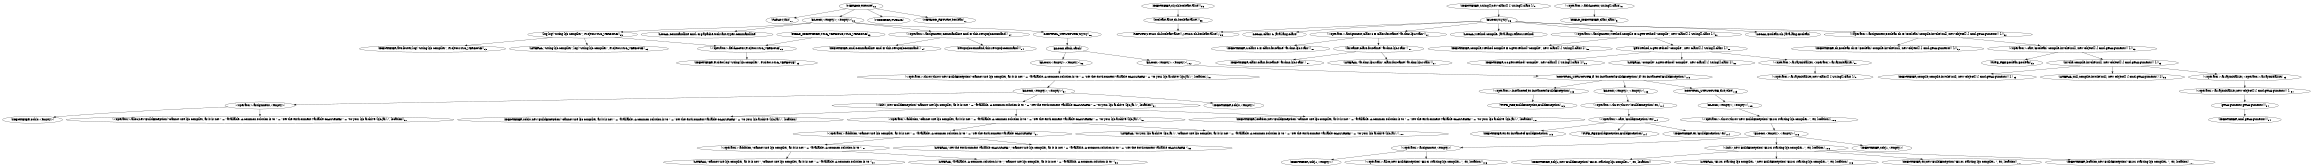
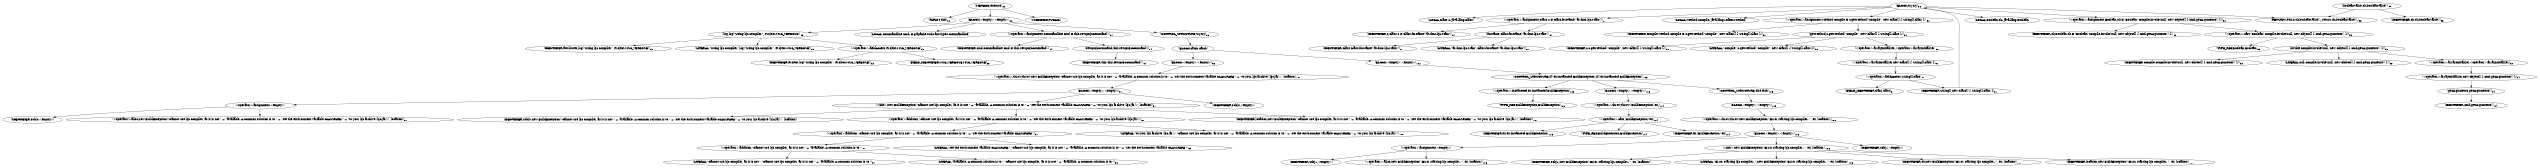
edge "(IDENTIFIER,ok,ok.booleanValue())" -> "(booleanValue,ok.booleanValue())": reversed
node "(METHOD_RETURN,boolean)": removed
edge "(FIELD_IDENTIFIER,MSG_VERBOSE,MSG_VERBOSE)" -> "(<operator>.fieldAccess,Project.MSG_VERBOSE)": reversed
node "(IDENTIFIER,this,this.setupKjcCommand())": added
edge "(<operator>.arrayInitializer,new Class[] { String[].class })" -> "(<operator>.fieldAccess,String[].class)": added
edge "(<operator>.fieldAccess,String[].class)" -> "(IDENTIFIER,String[],new Class[] { String[].class })": added
